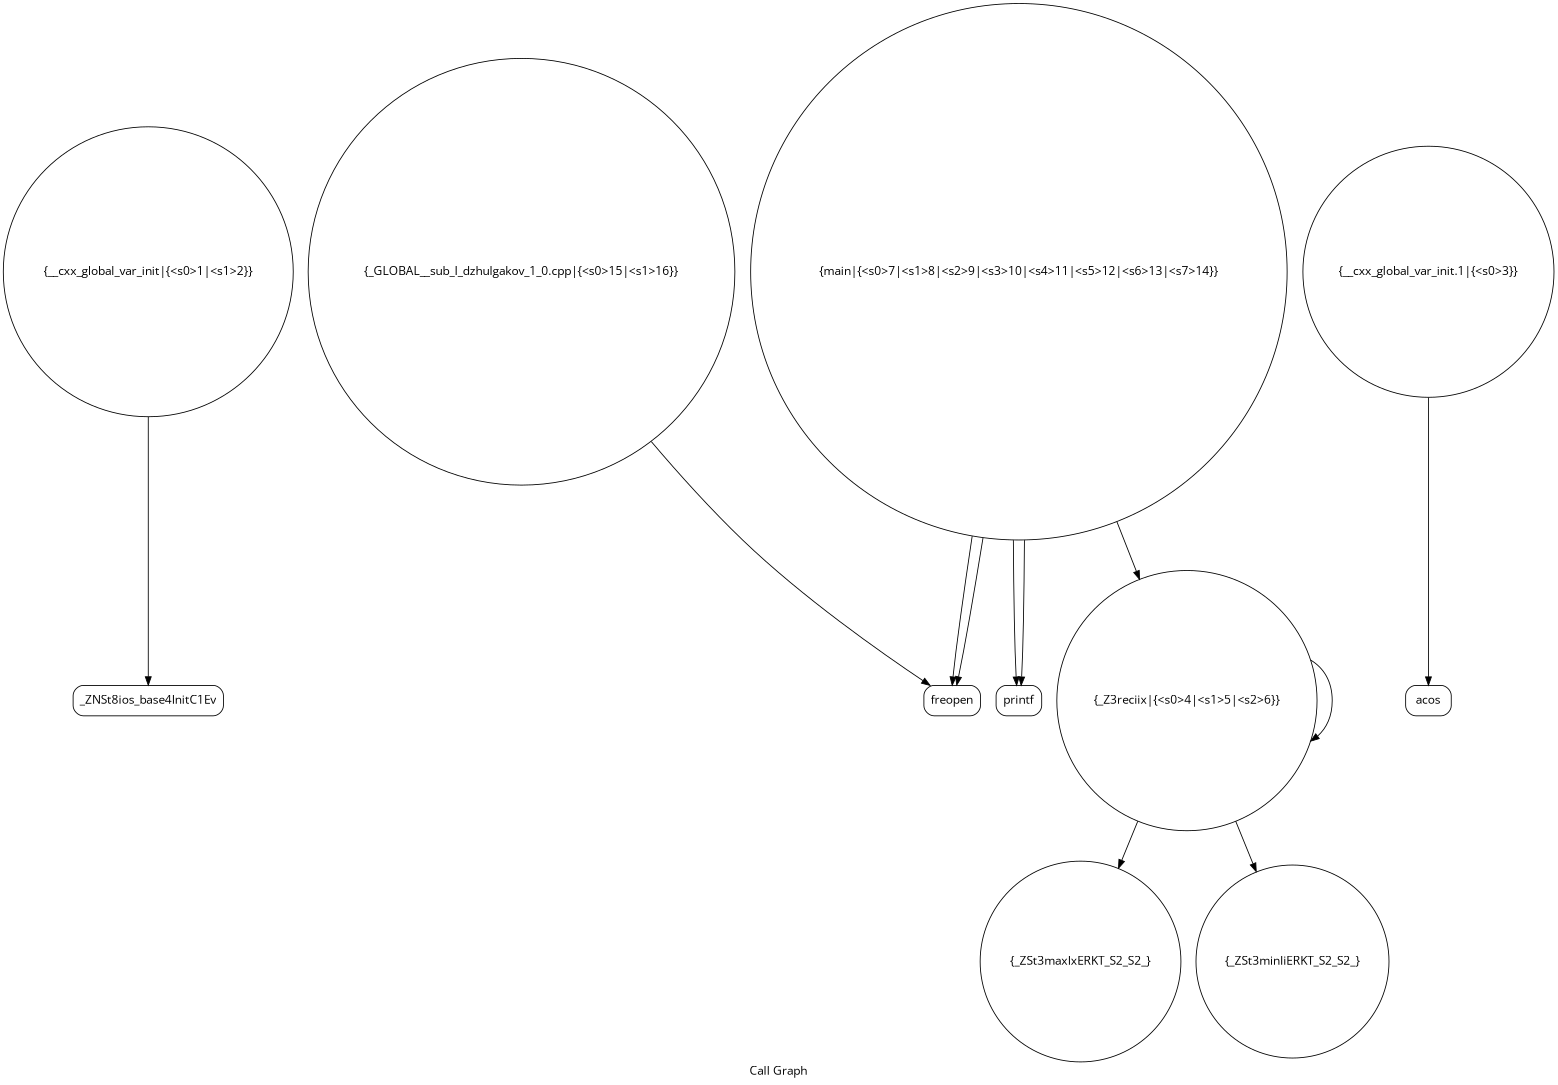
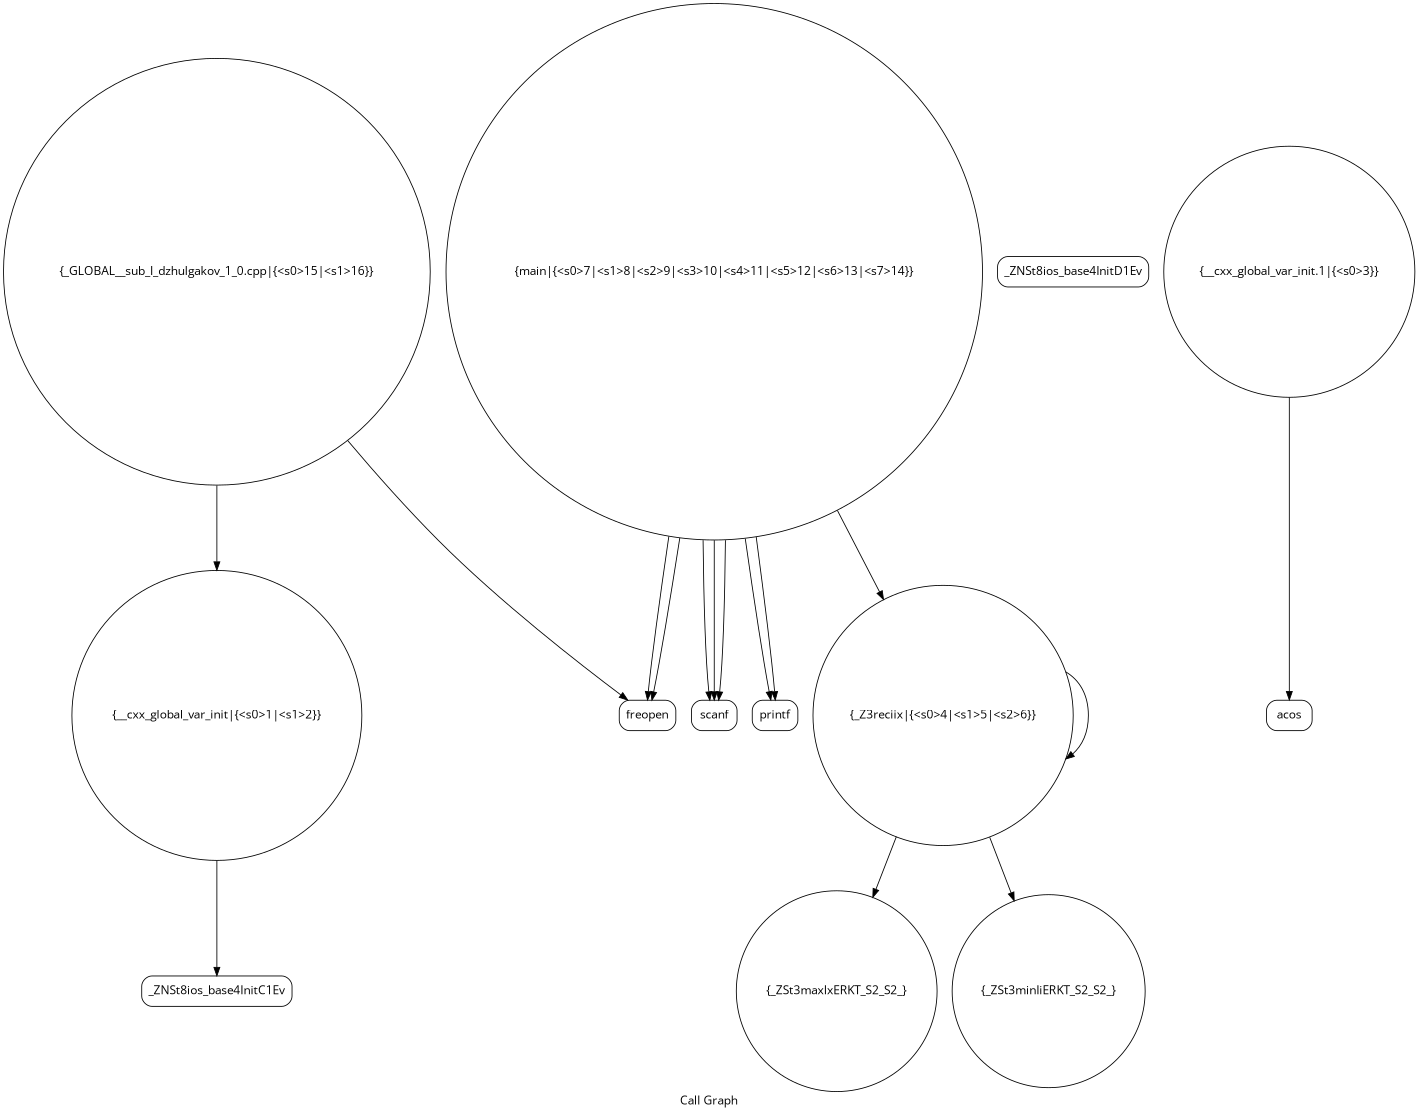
node "_ZNSt8ios_base4InitD1Ev": added
edge "{_GLOBAL__sub_I_dzhulgakov_1_0.cpp|{<s0>15|<s1>16}}" -> "{__cxx_global_var_init|{<s0>1|<s1>2}}": added
node "scanf": added
